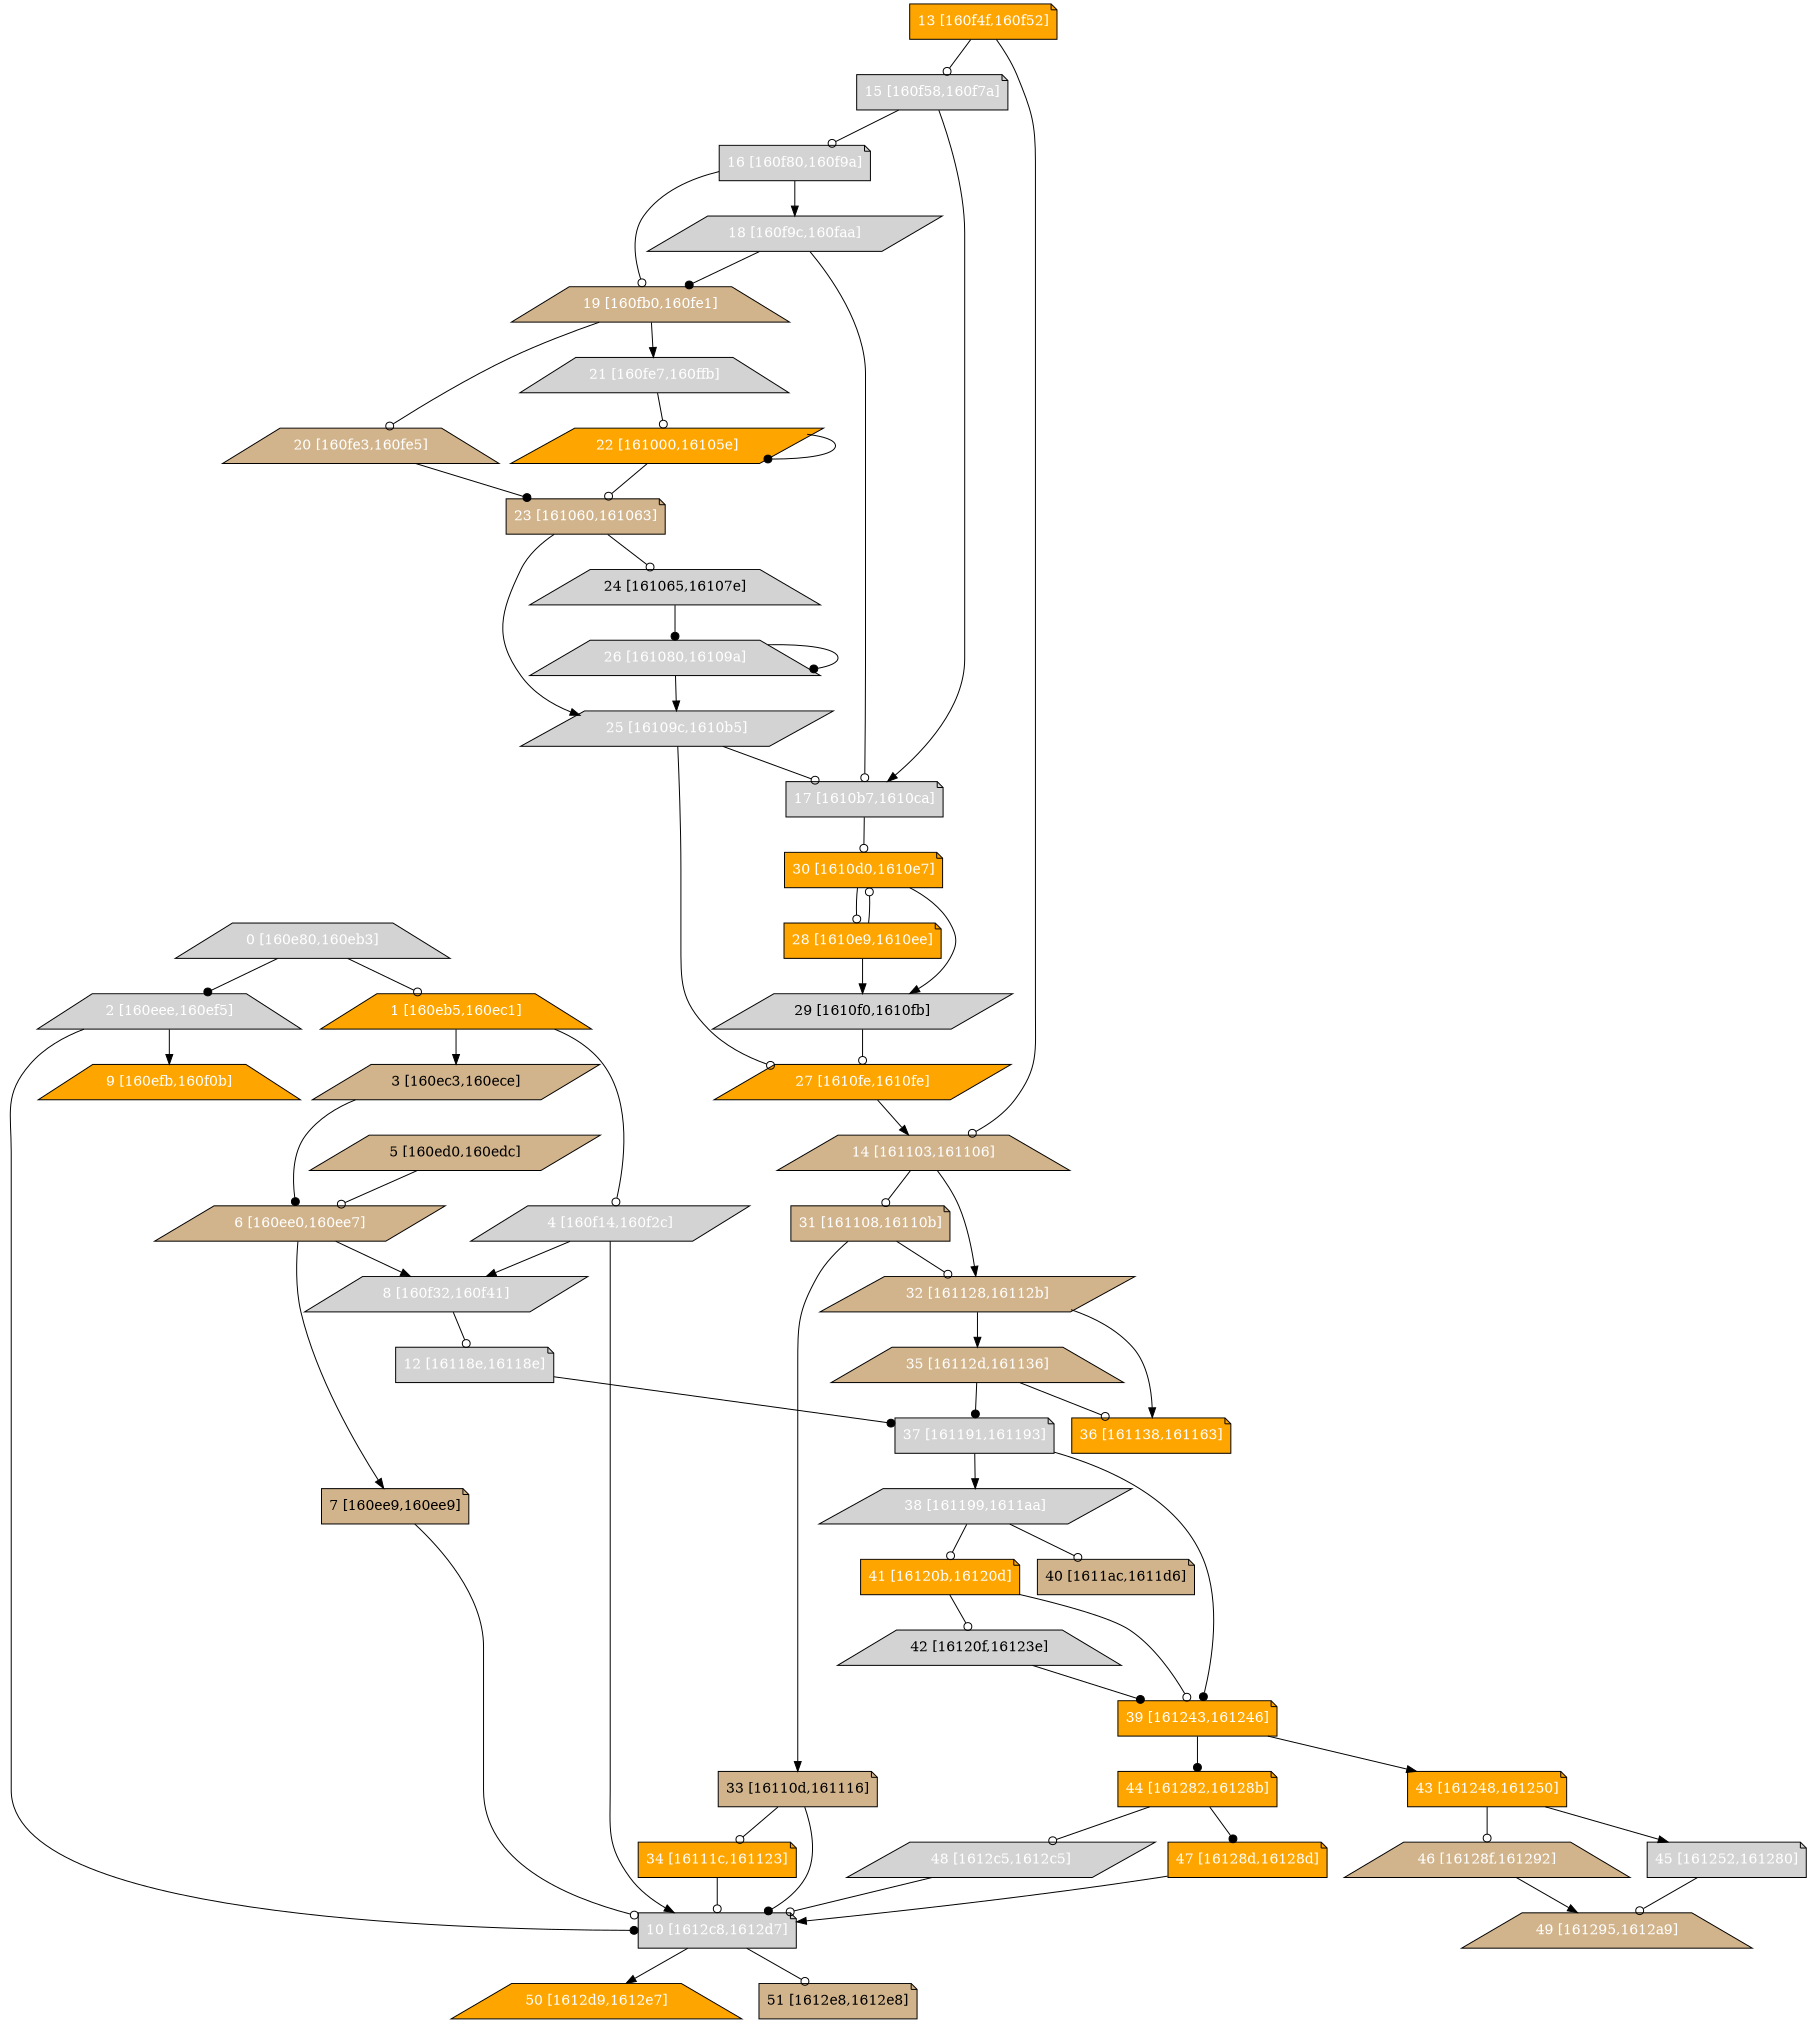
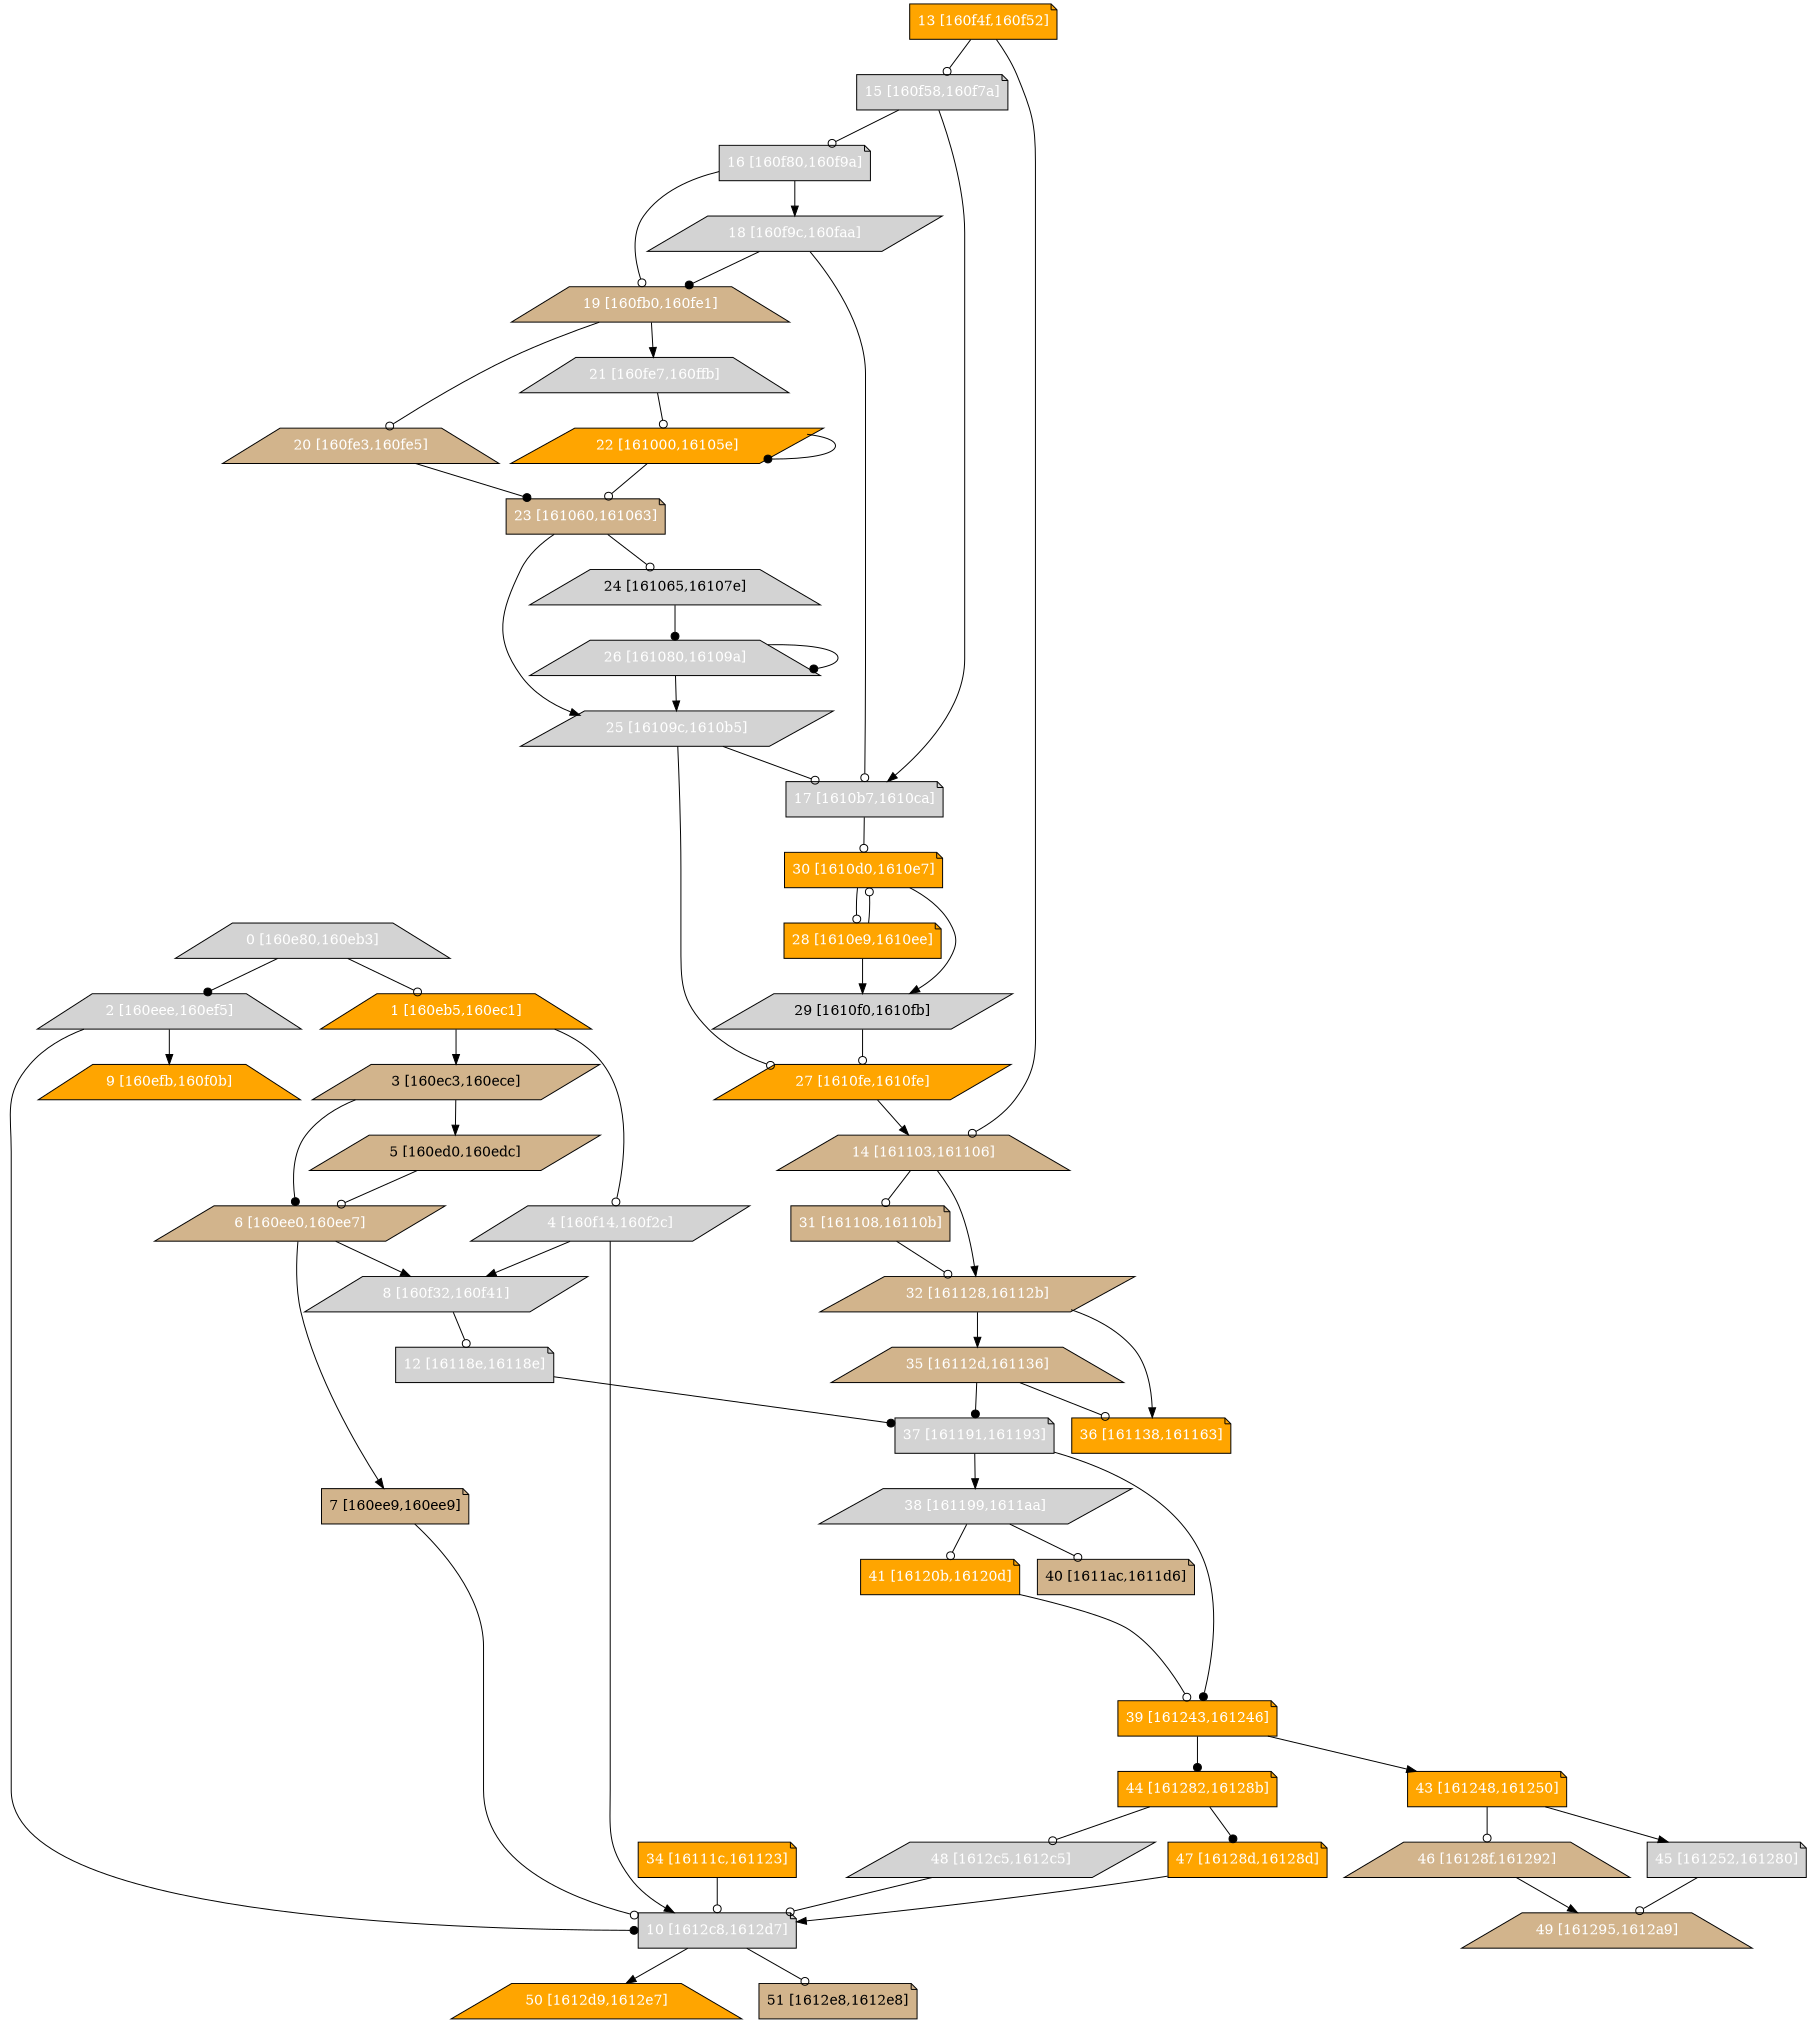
edge "3 [160ec3,160ece]" -> "5 [160ed0,160edc]": added
node "42 [16120f,16123e]": removed
node "33 [16110d,161116]": removed
